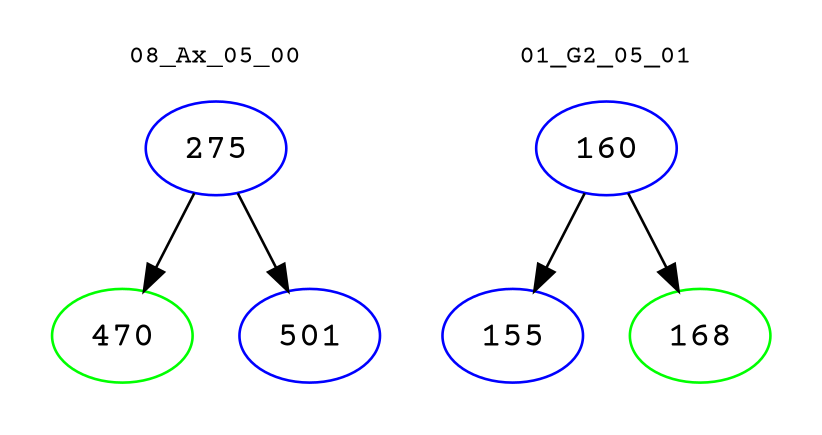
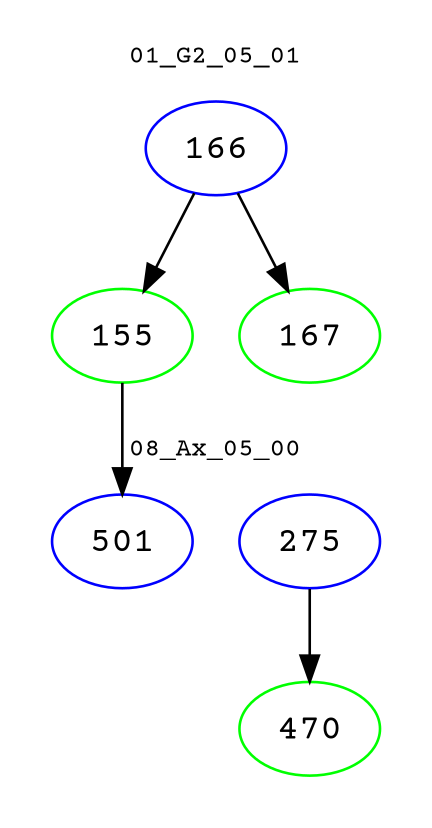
node "160": label "160" -> "166"
edge "275" -> "501": now "155" -> "501"
node "155": color blue -> green
node "168": label "168" -> "167"
